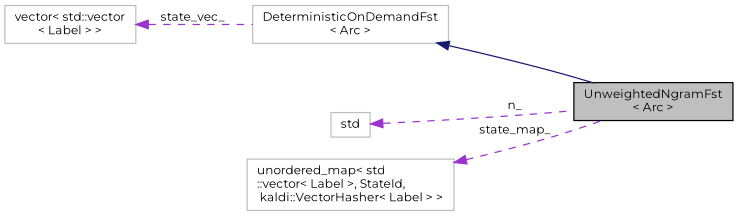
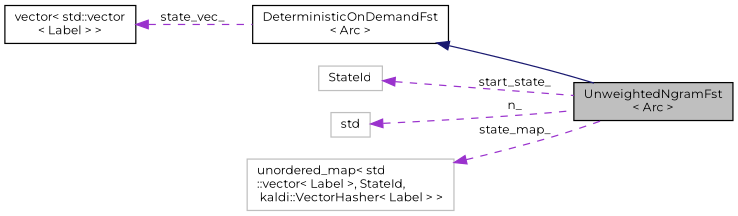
node "vector< std::vector < Label > >": color grey75 -> black
node "DeterministicOnDemandFst < Arc >": color grey75 -> black
node "StateId": added
